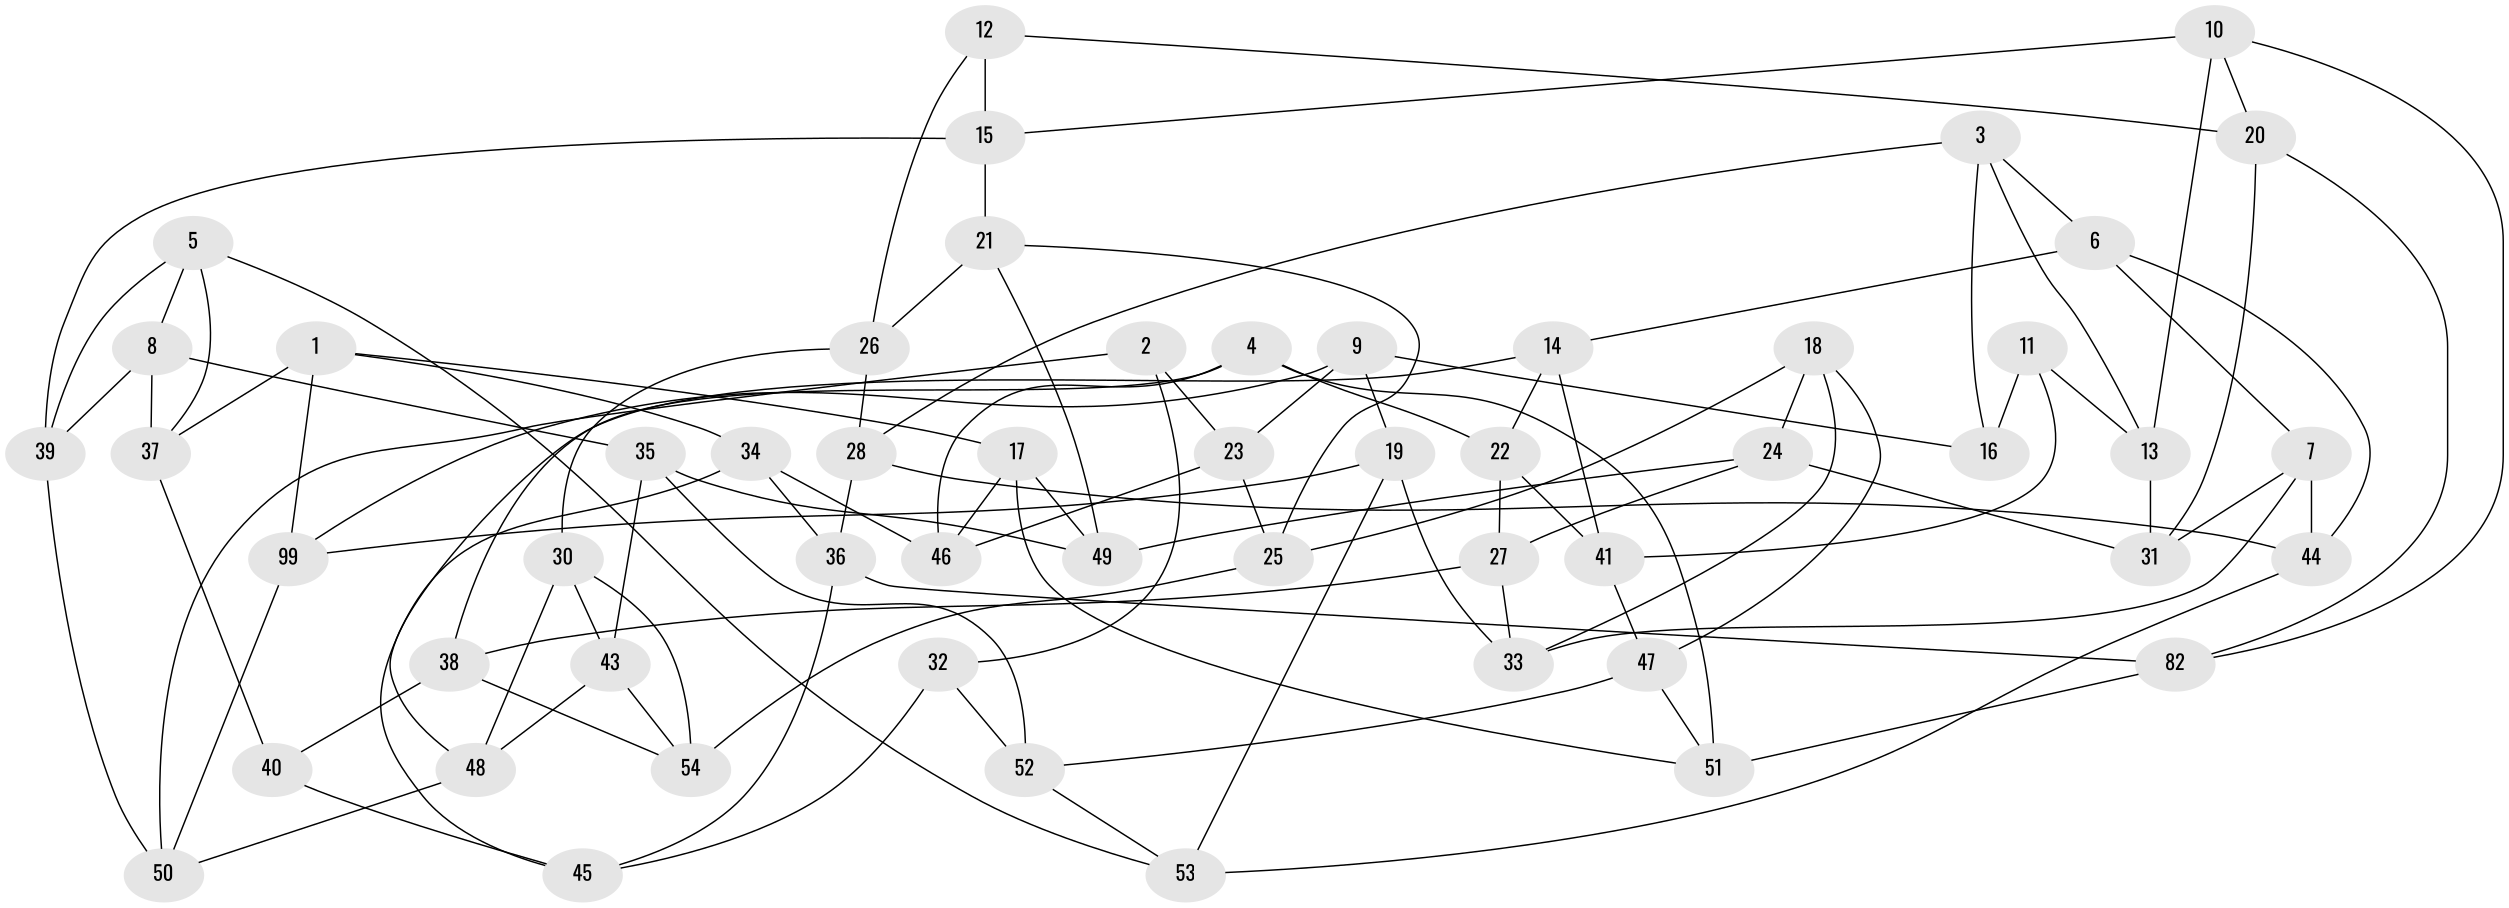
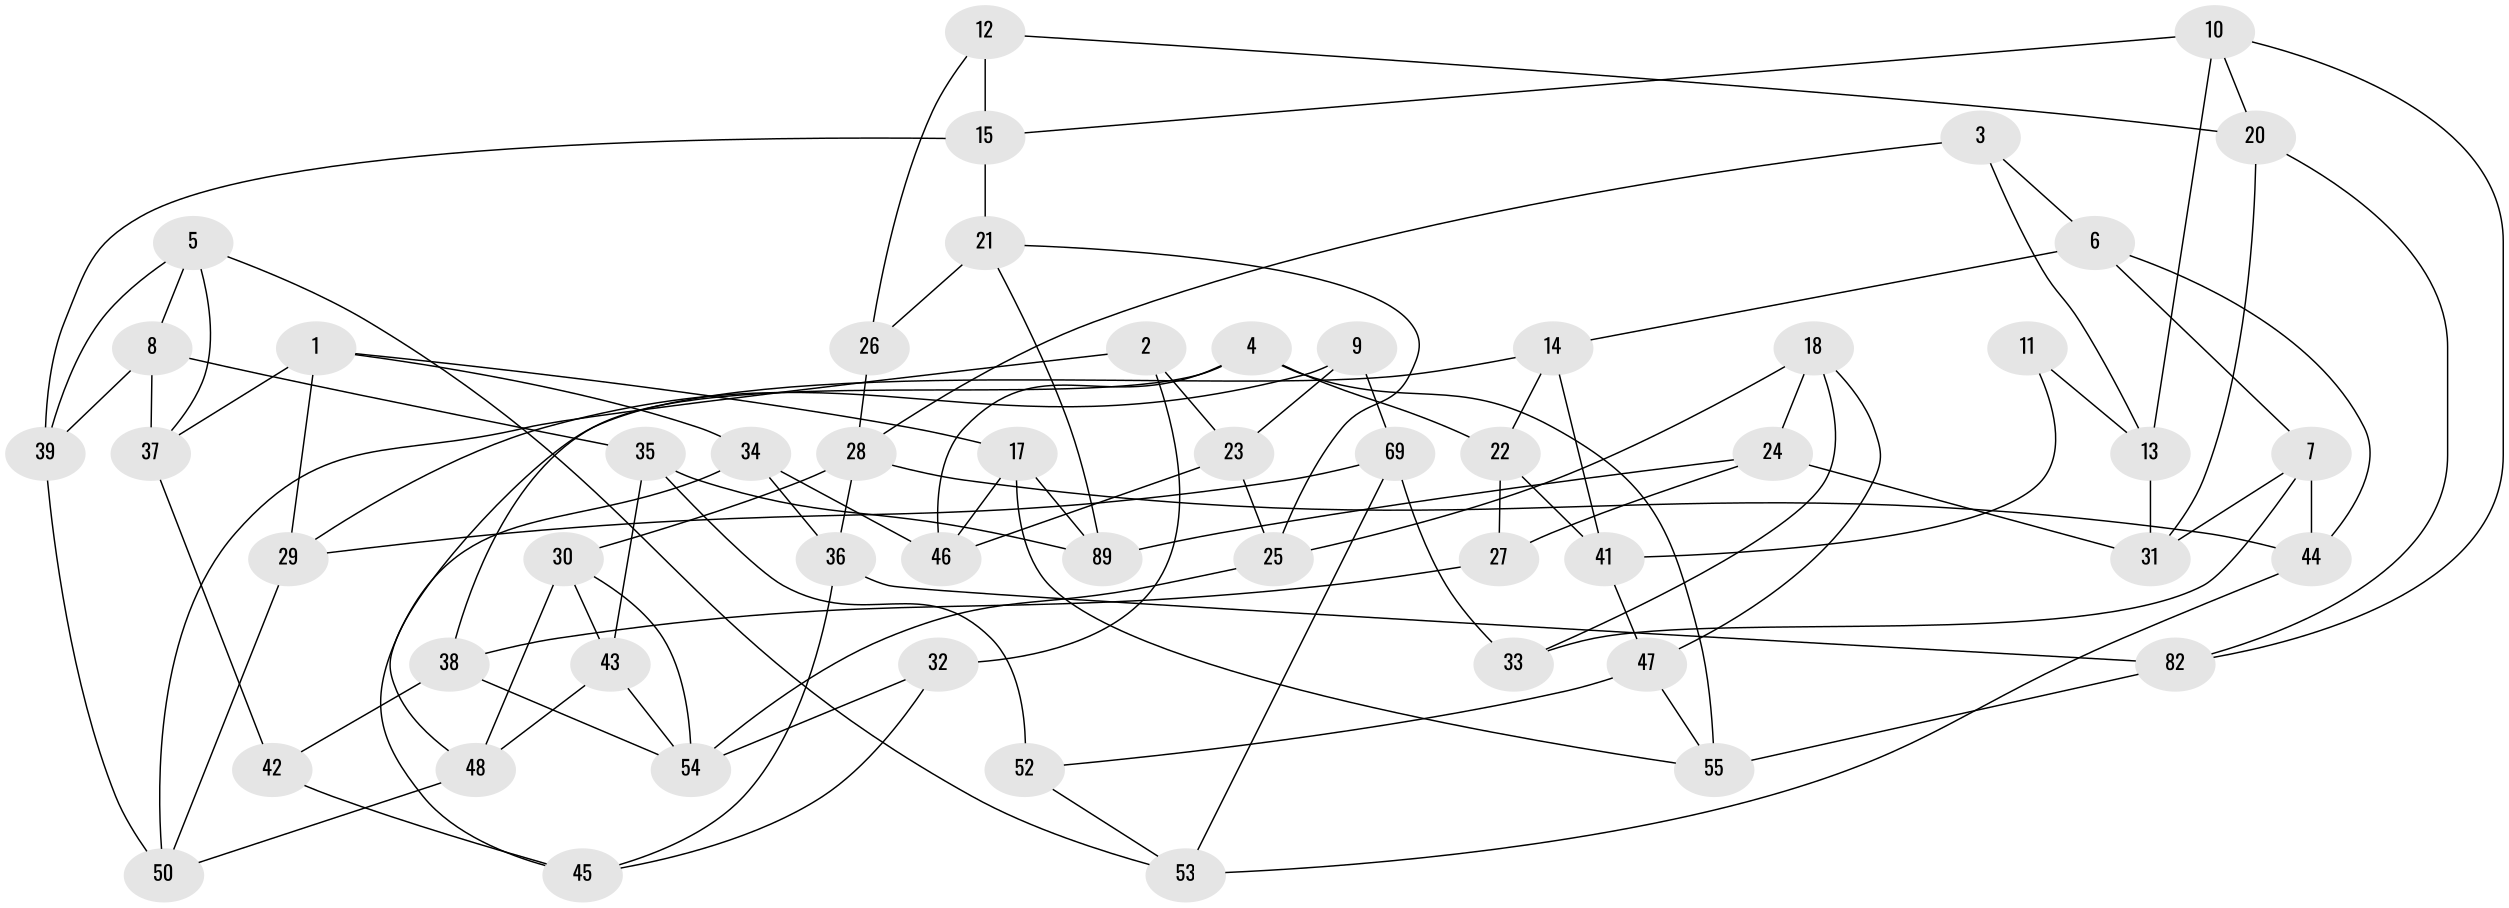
edge "26" -- "30": now "28" -- "30"
node "19": label "19" -> "69"
node "16": removed
node "99": label "99" -> "29"
node "49": label "49" -> "89"
edge "27" -- "33": removed
edge "32" -- "52": now "32" -- "54"
node "40": label "40" -> "42"
node "51": label "51" -> "55"
